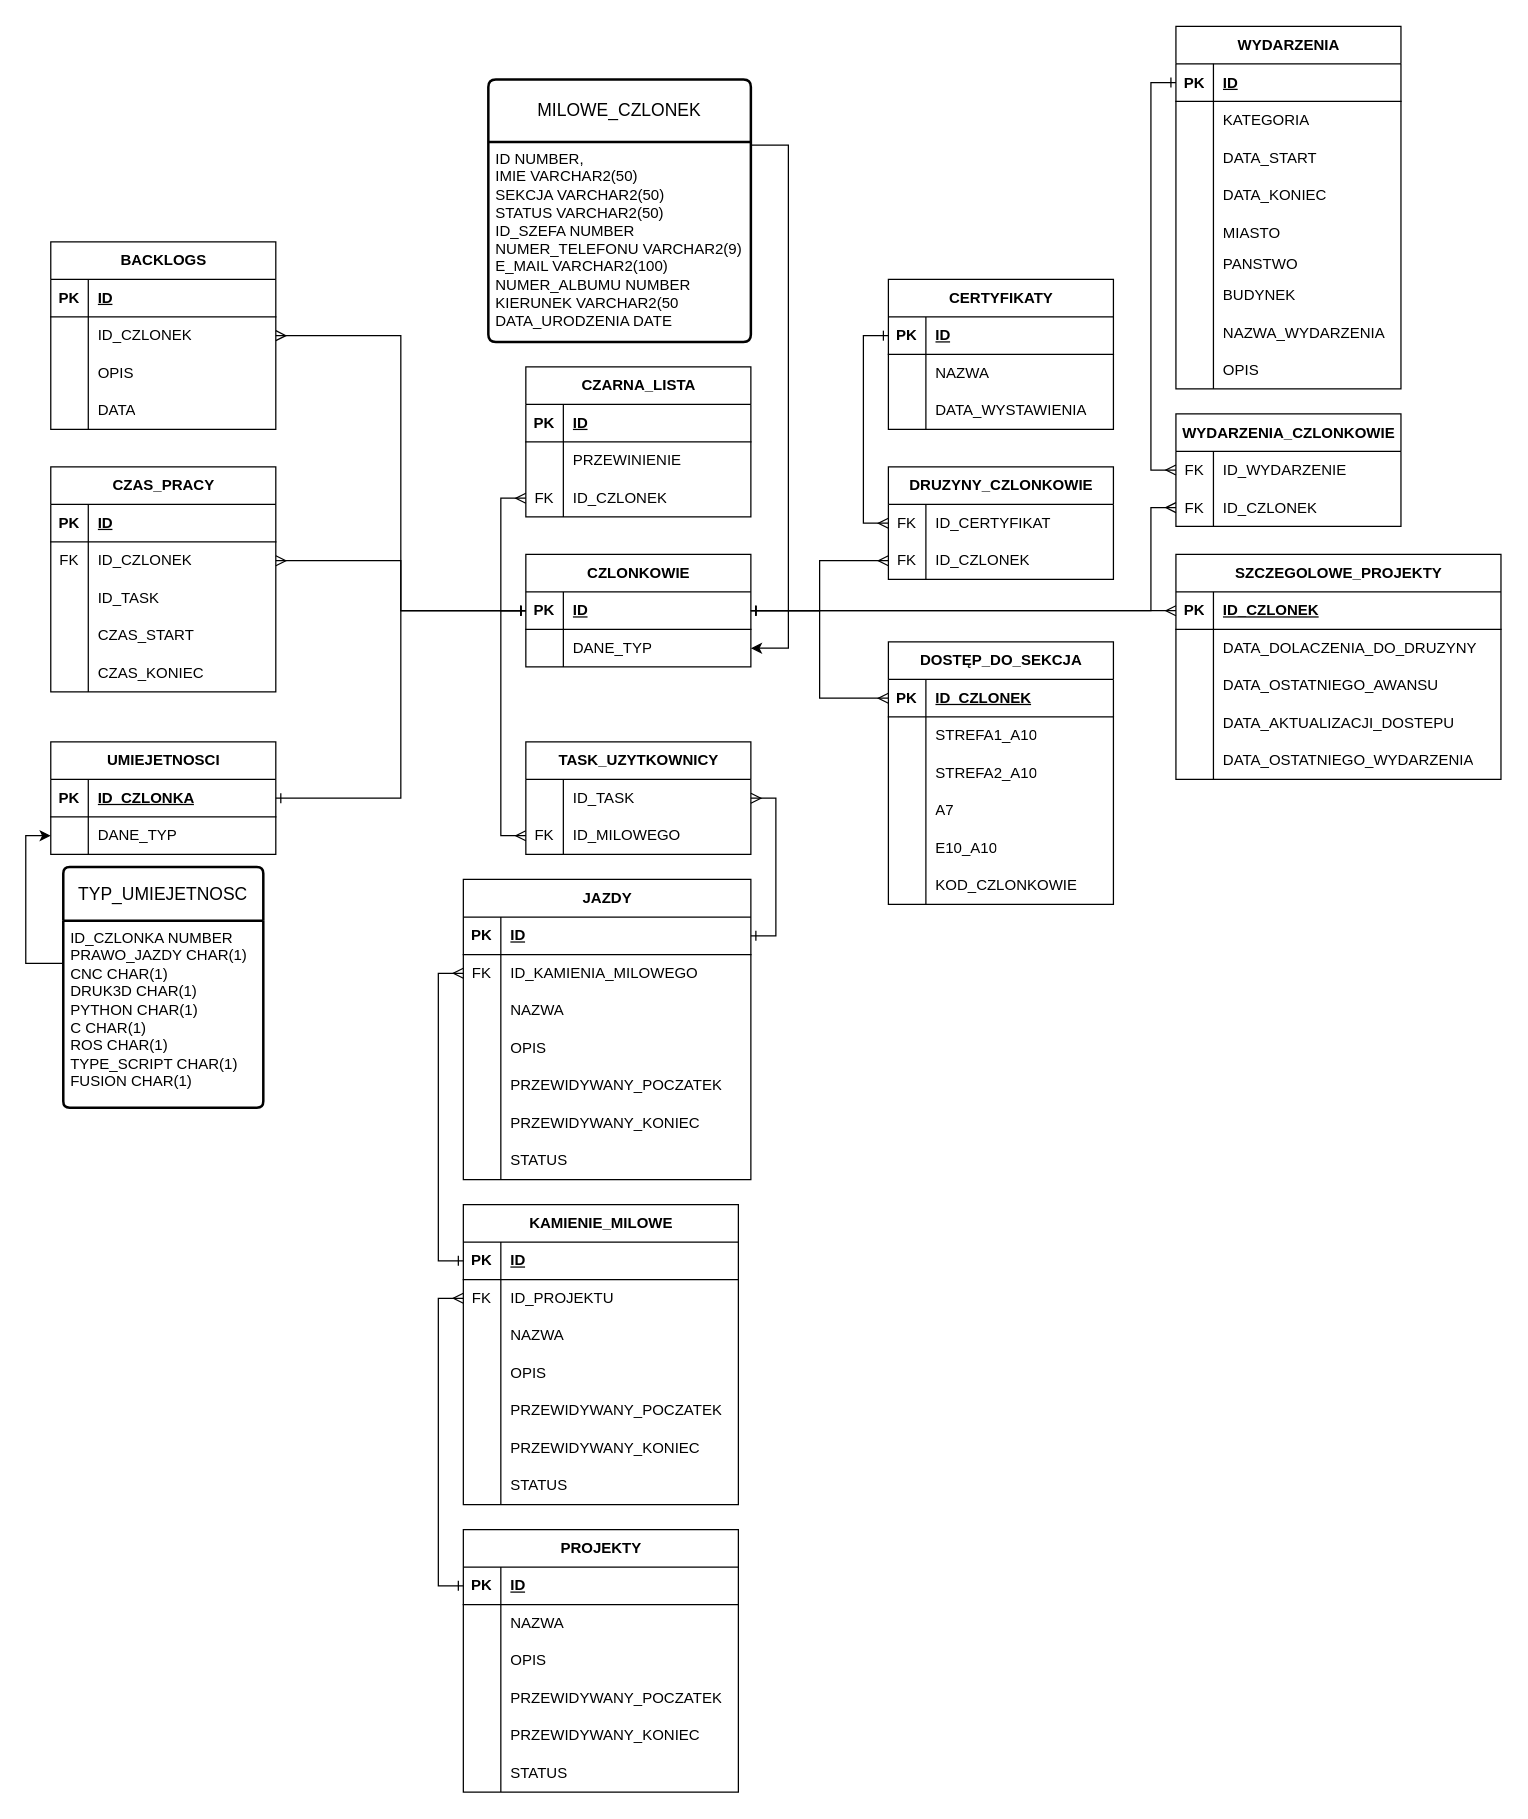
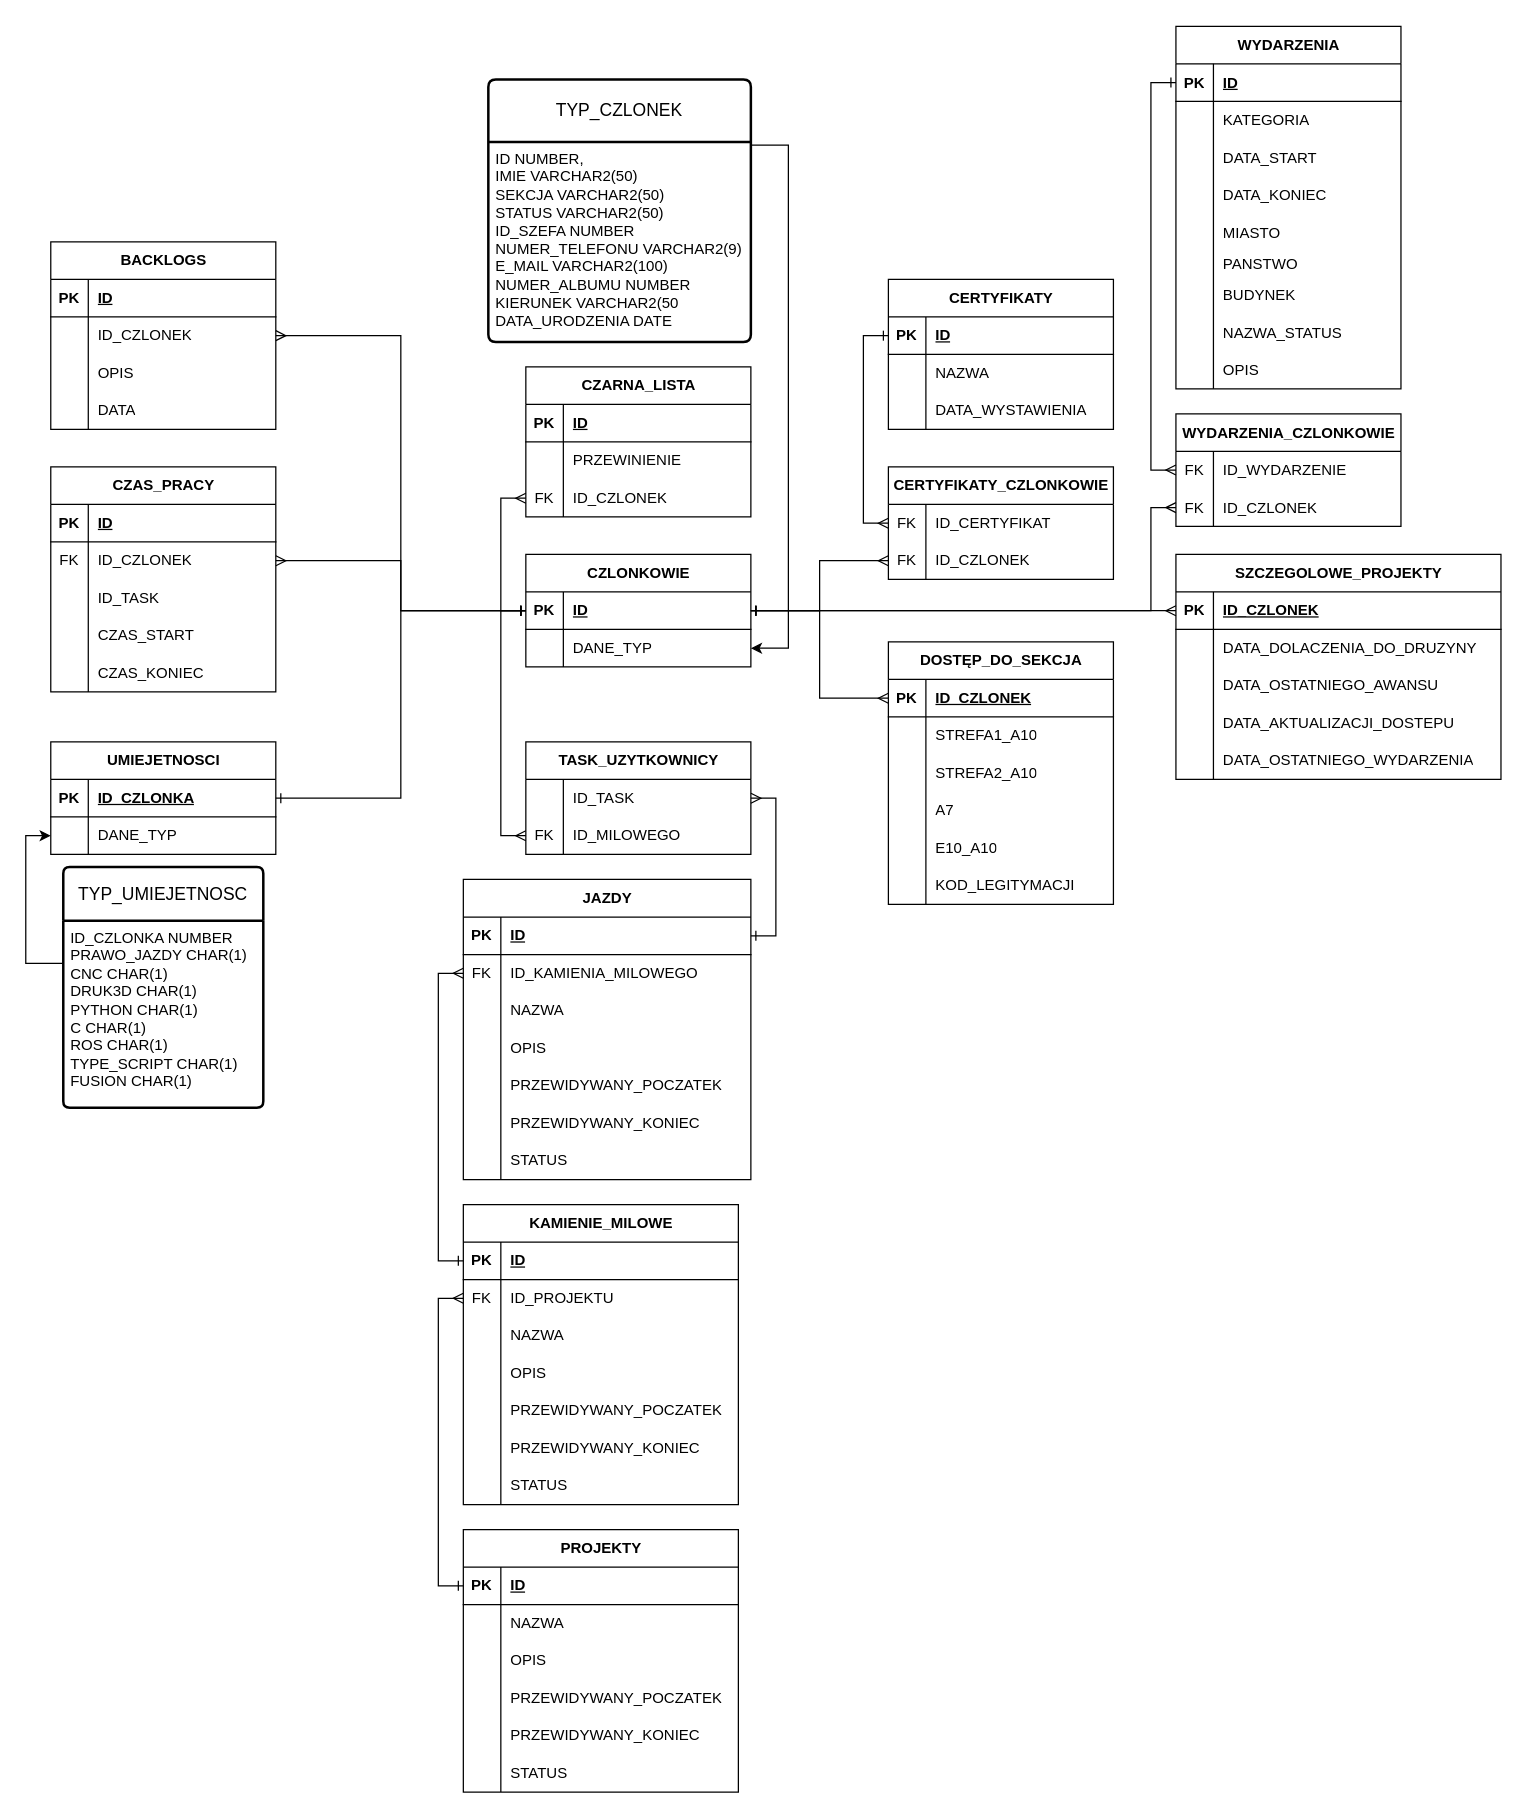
node "MILOWE_CZLONEK": label "MILOWE_CZLONEK" -> "TYP_CZLONEK"
node "NAZWA_WYDARZENIA": label "NAZWA_WYDARZENIA" -> "NAZWA_STATUS"
node "DRUZYNY_CZLONKOWIE": label "DRUZYNY_CZLONKOWIE" -> "CERTYFIKATY_CZLONKOWIE"
node "KOD_CZLONKOWIE": label "KOD_CZLONKOWIE" -> "KOD_LEGITYMACJI"
